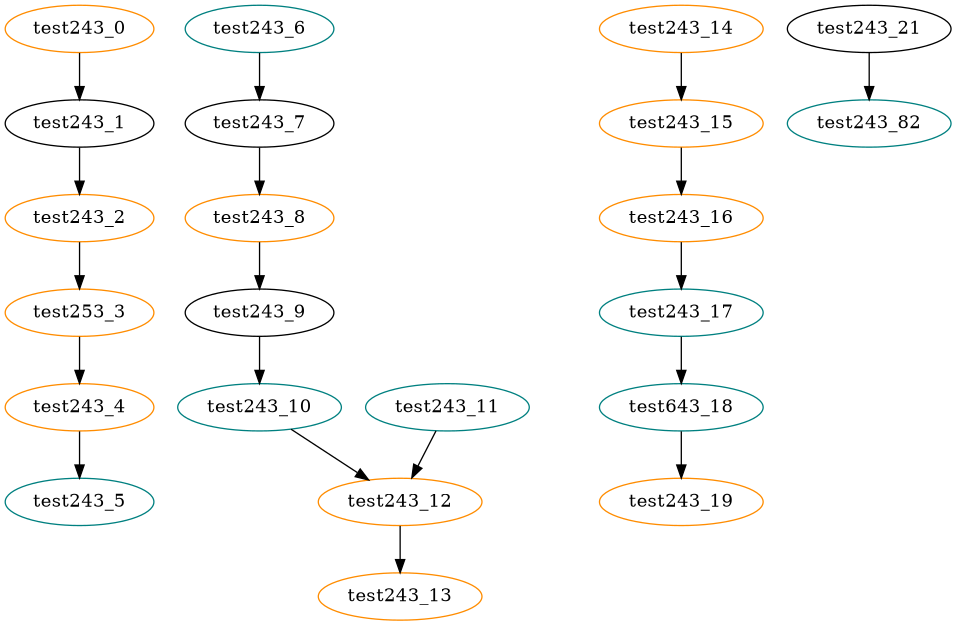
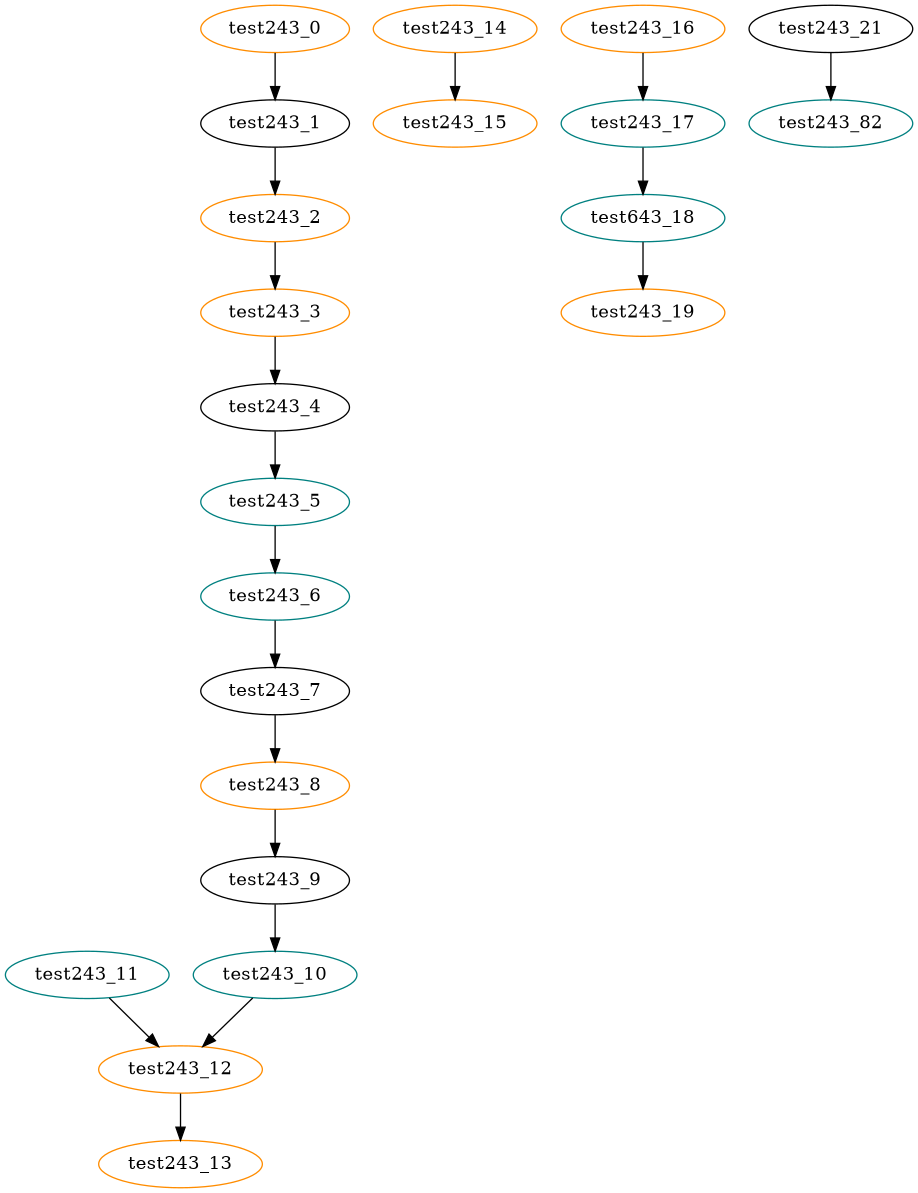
edge "test243_15" -> "test243_16": removed
node "test253_3": label "test253_3" -> "test243_3"
node "test243_4": color darkorange -> black
edge "test243_5" -> "test243_6": added
